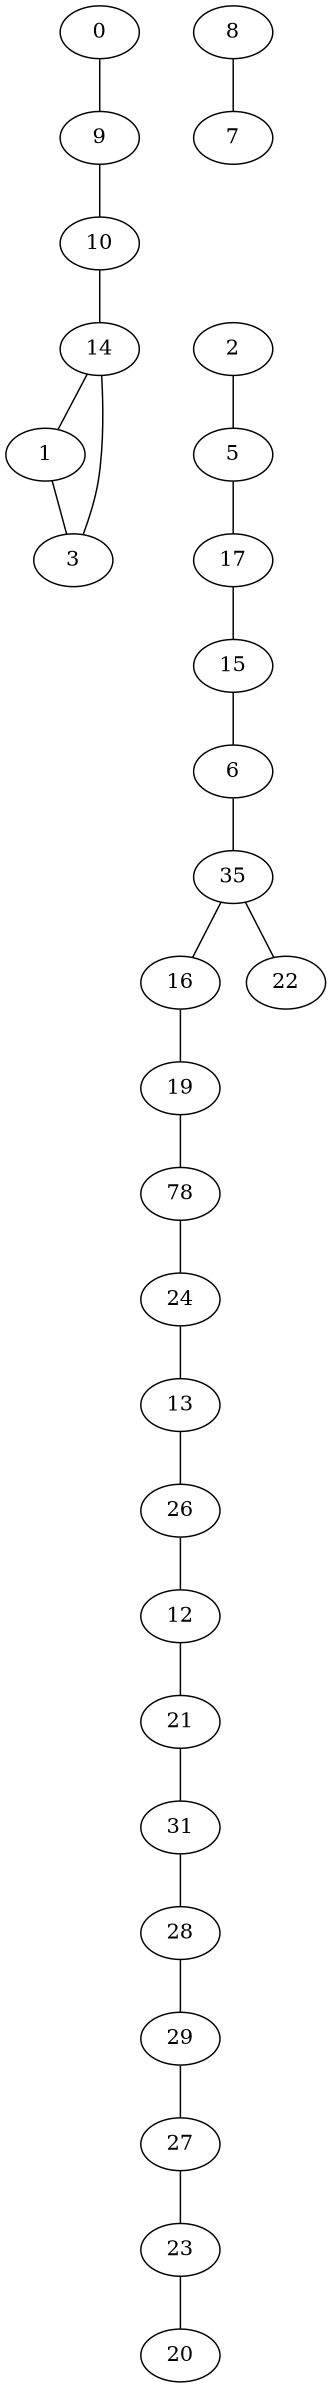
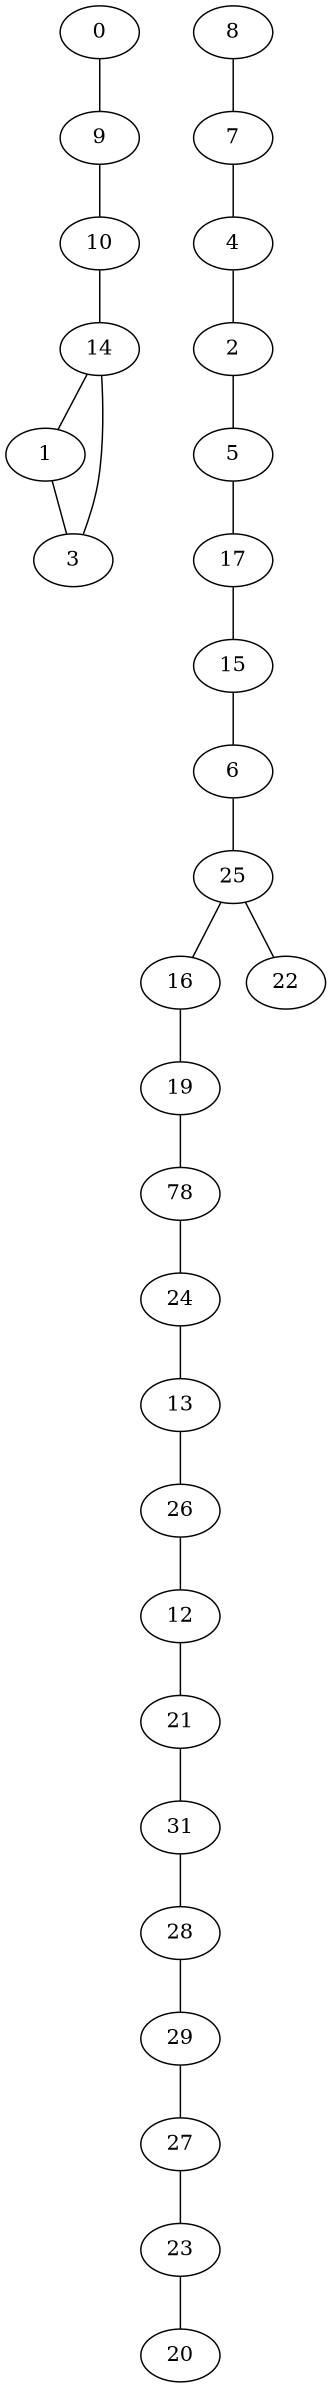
node "4": added
node "35": label "35" -> "25"
